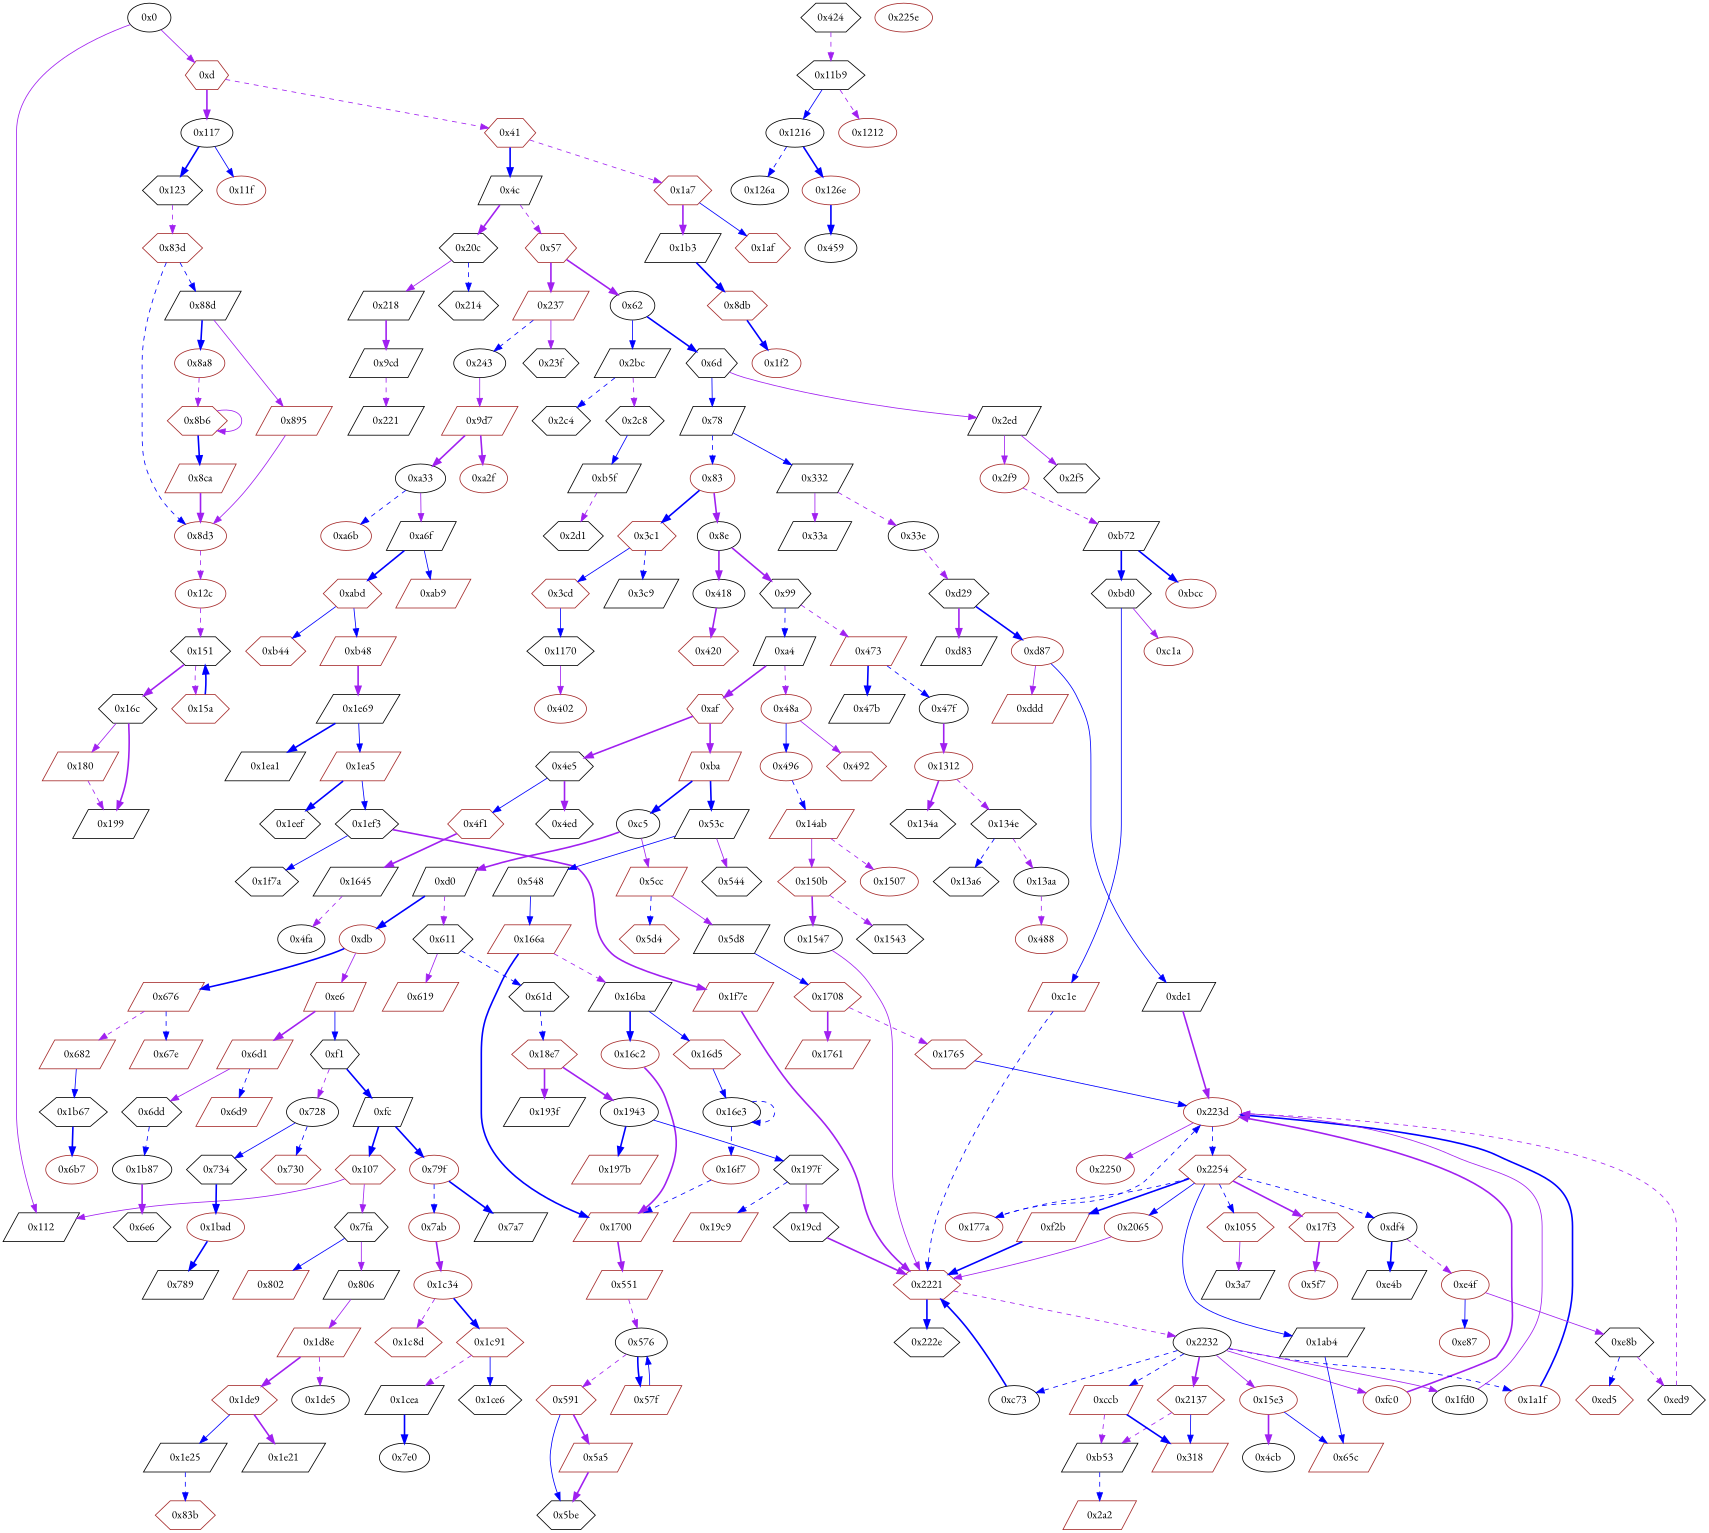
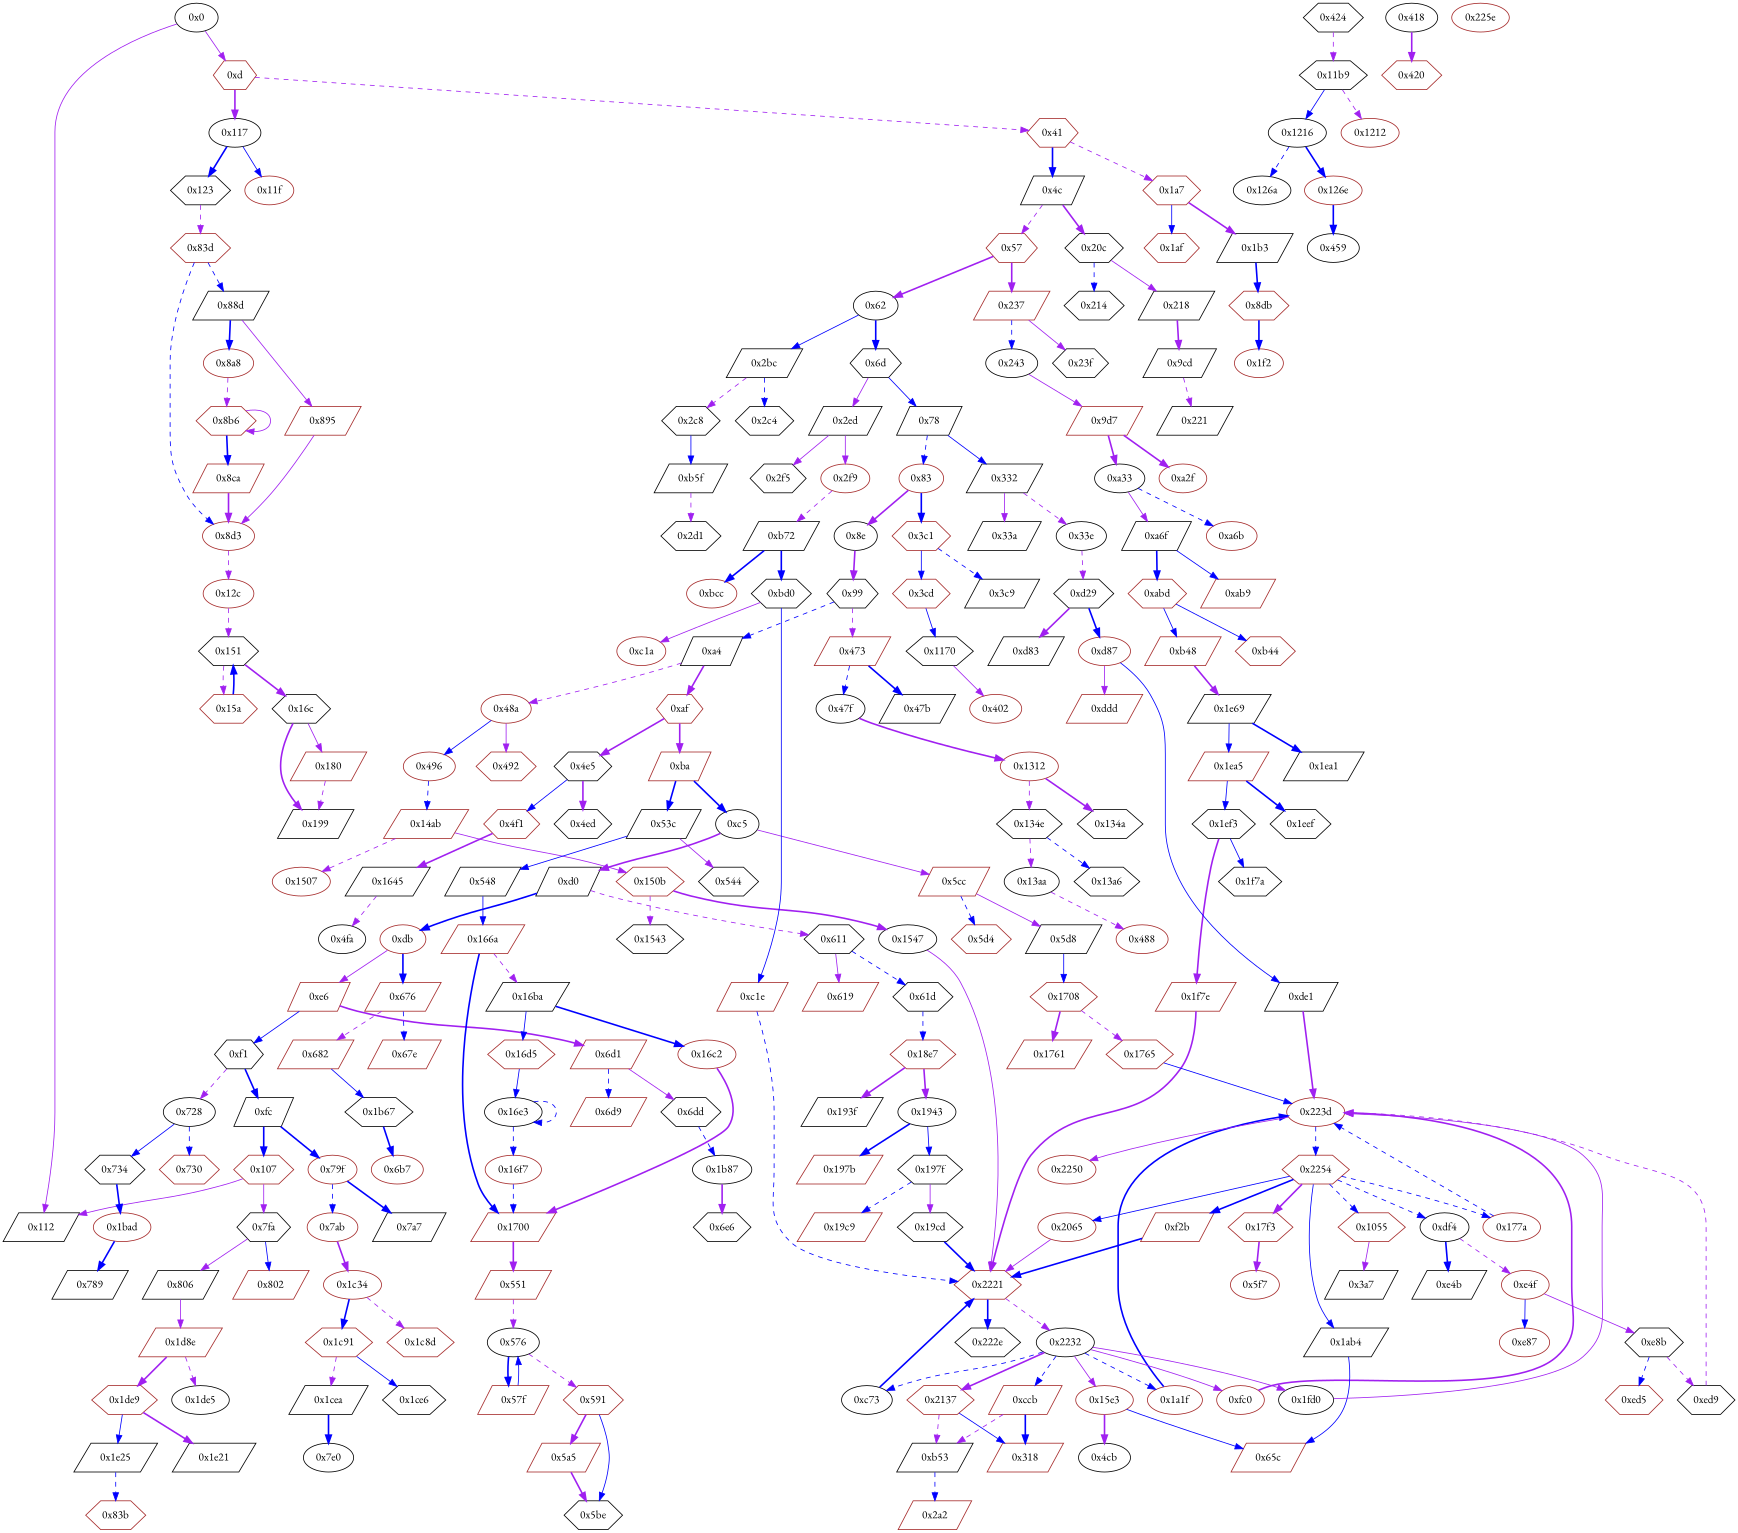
edge "0x8e" -> "0x418": removed
edge "0x19cd" -> "0x2221": color purple -> blue
